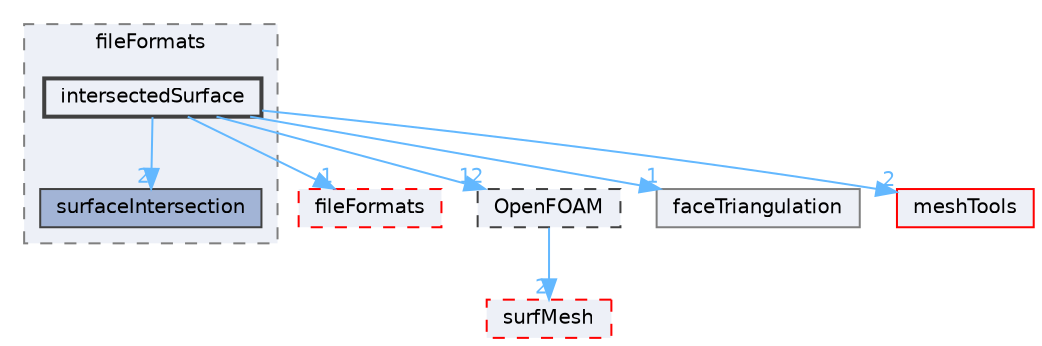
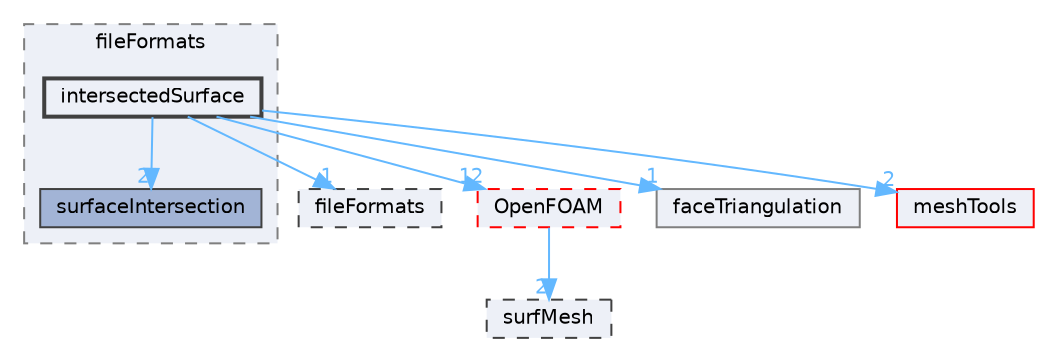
node "fileFormats": color red -> grey25
node "OpenFOAM": color grey25 -> red
node "surfMesh": color red -> grey25
